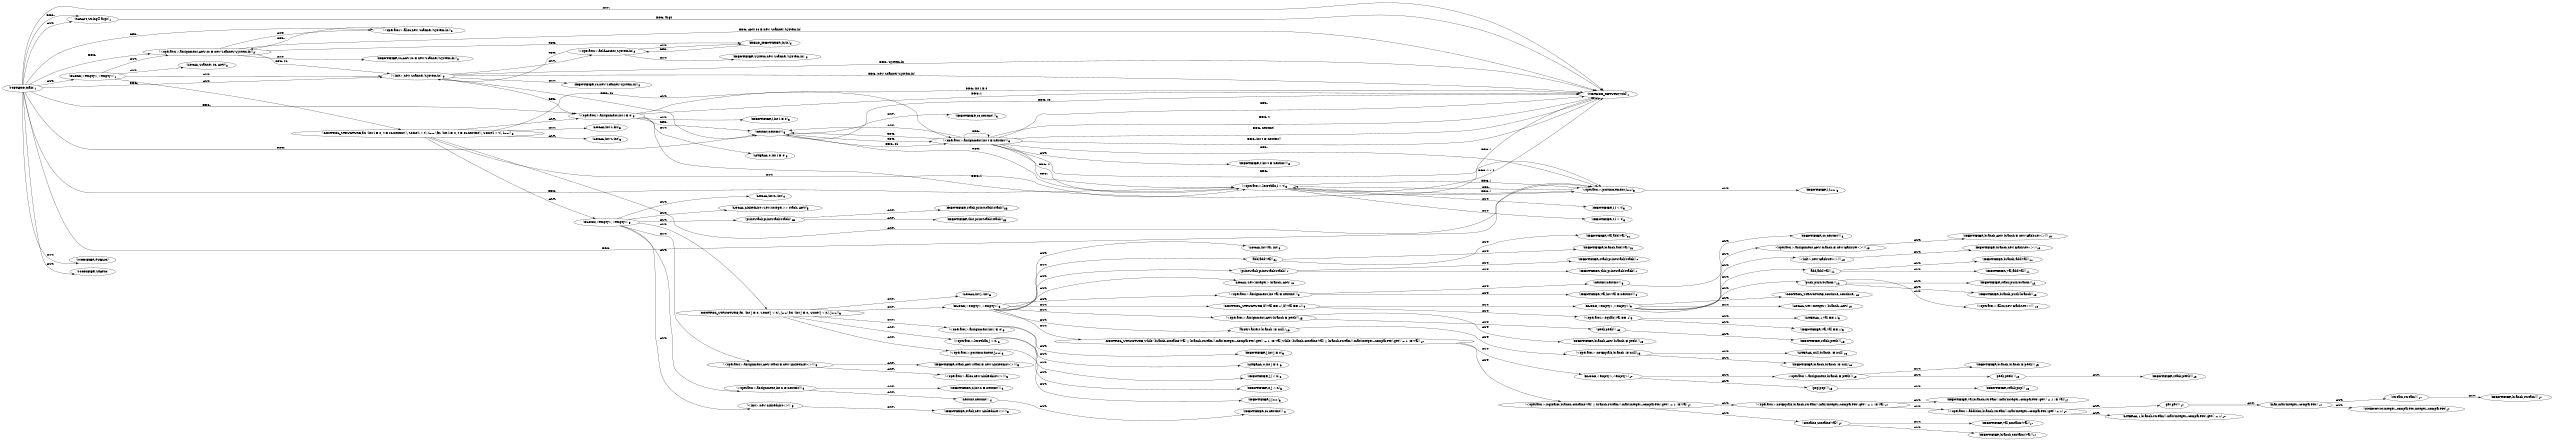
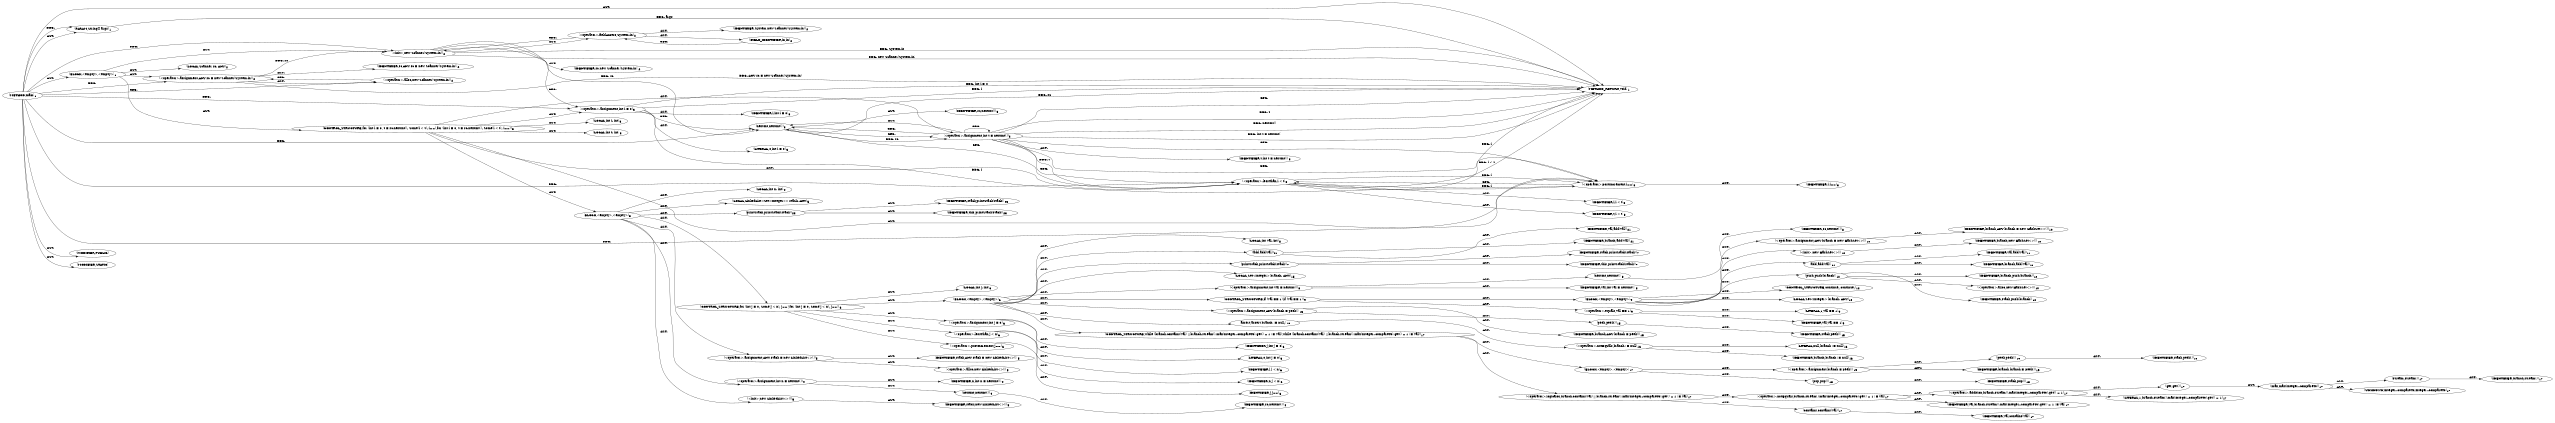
edge "(<operator>.assignment,ANY sc = new Scanner(System.in))" -> "(FIELD_IDENTIFIER,in,in)": removed, label "CFG:"
edge "(<operator>.assignment,ANY sc = new Scanner(System.in))" -> "(<init>,new Scanner(System.in))": label "CFG: sc" -> "DDG: sc"
edge "(<operator>.assignment,branch = peek())" -> "(IDENTIFIER,branch,branch = peek())": label "AST: " -> "ANY: "
node "(IDENTIFIER,branch,contains(val))": removed
